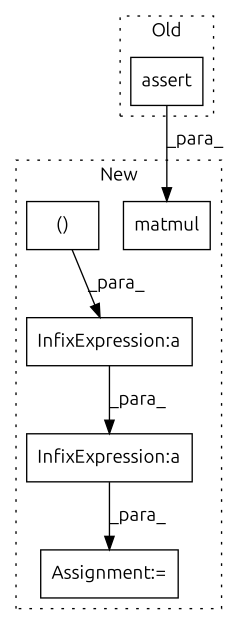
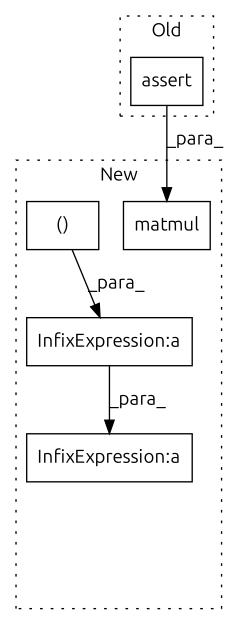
node "Assignment:=": removed
